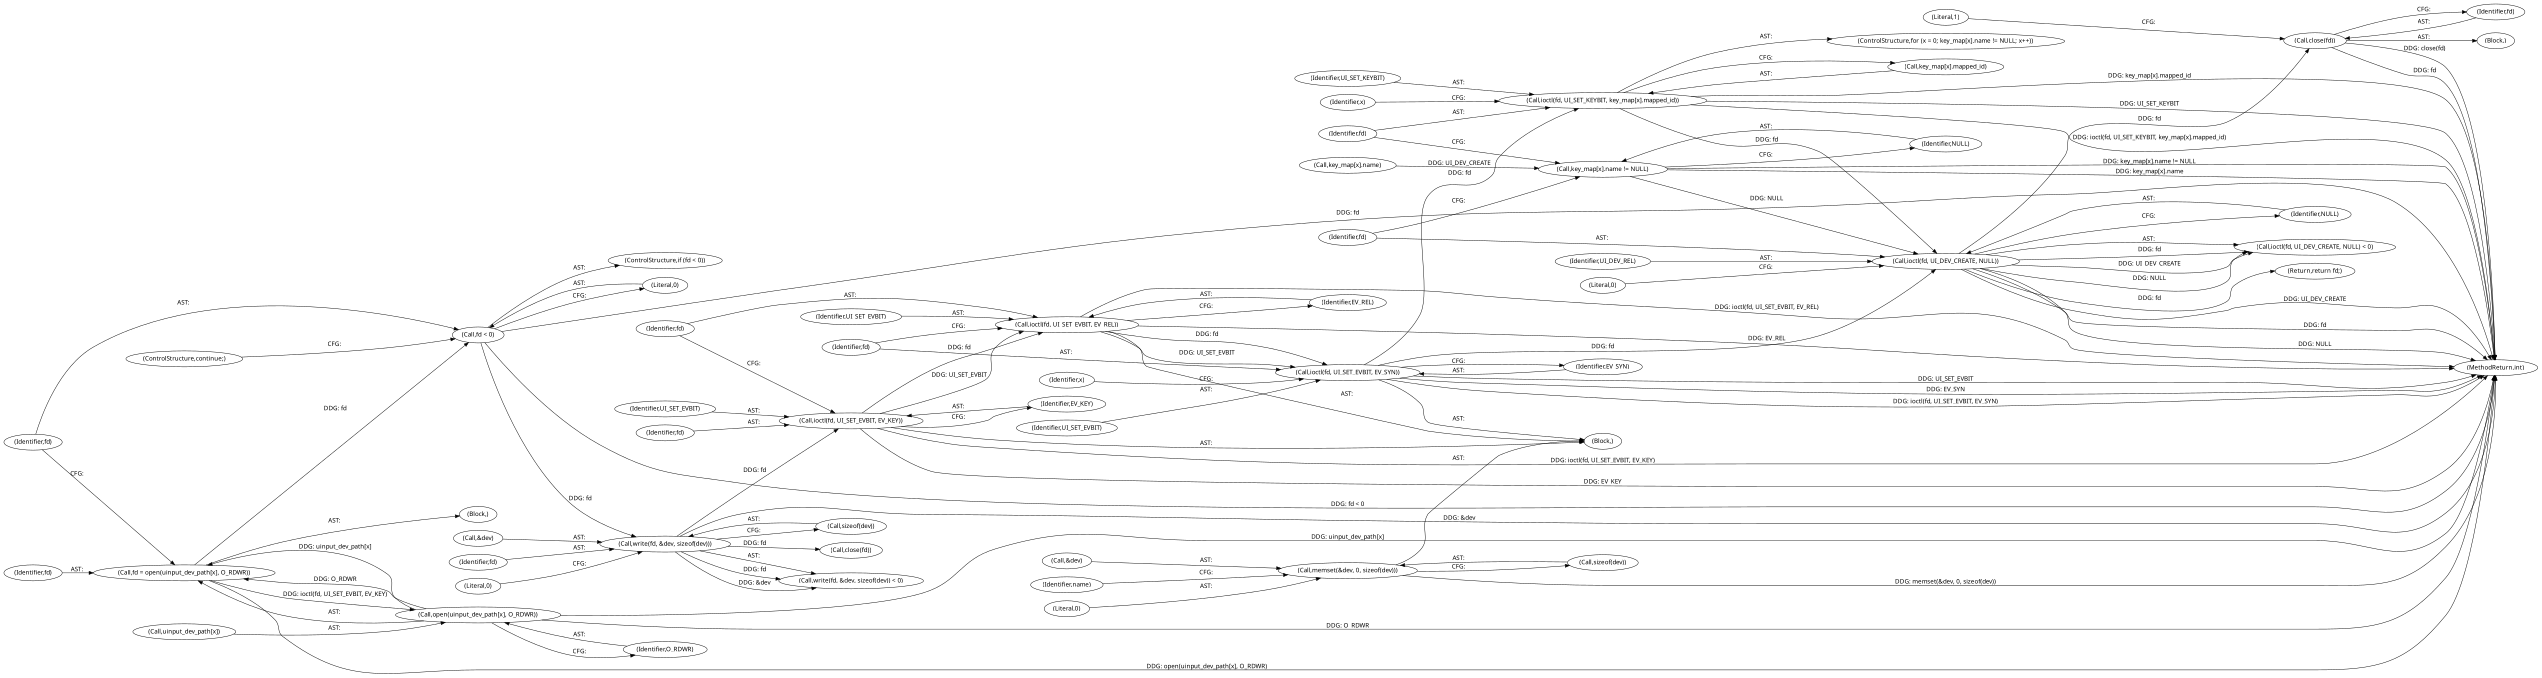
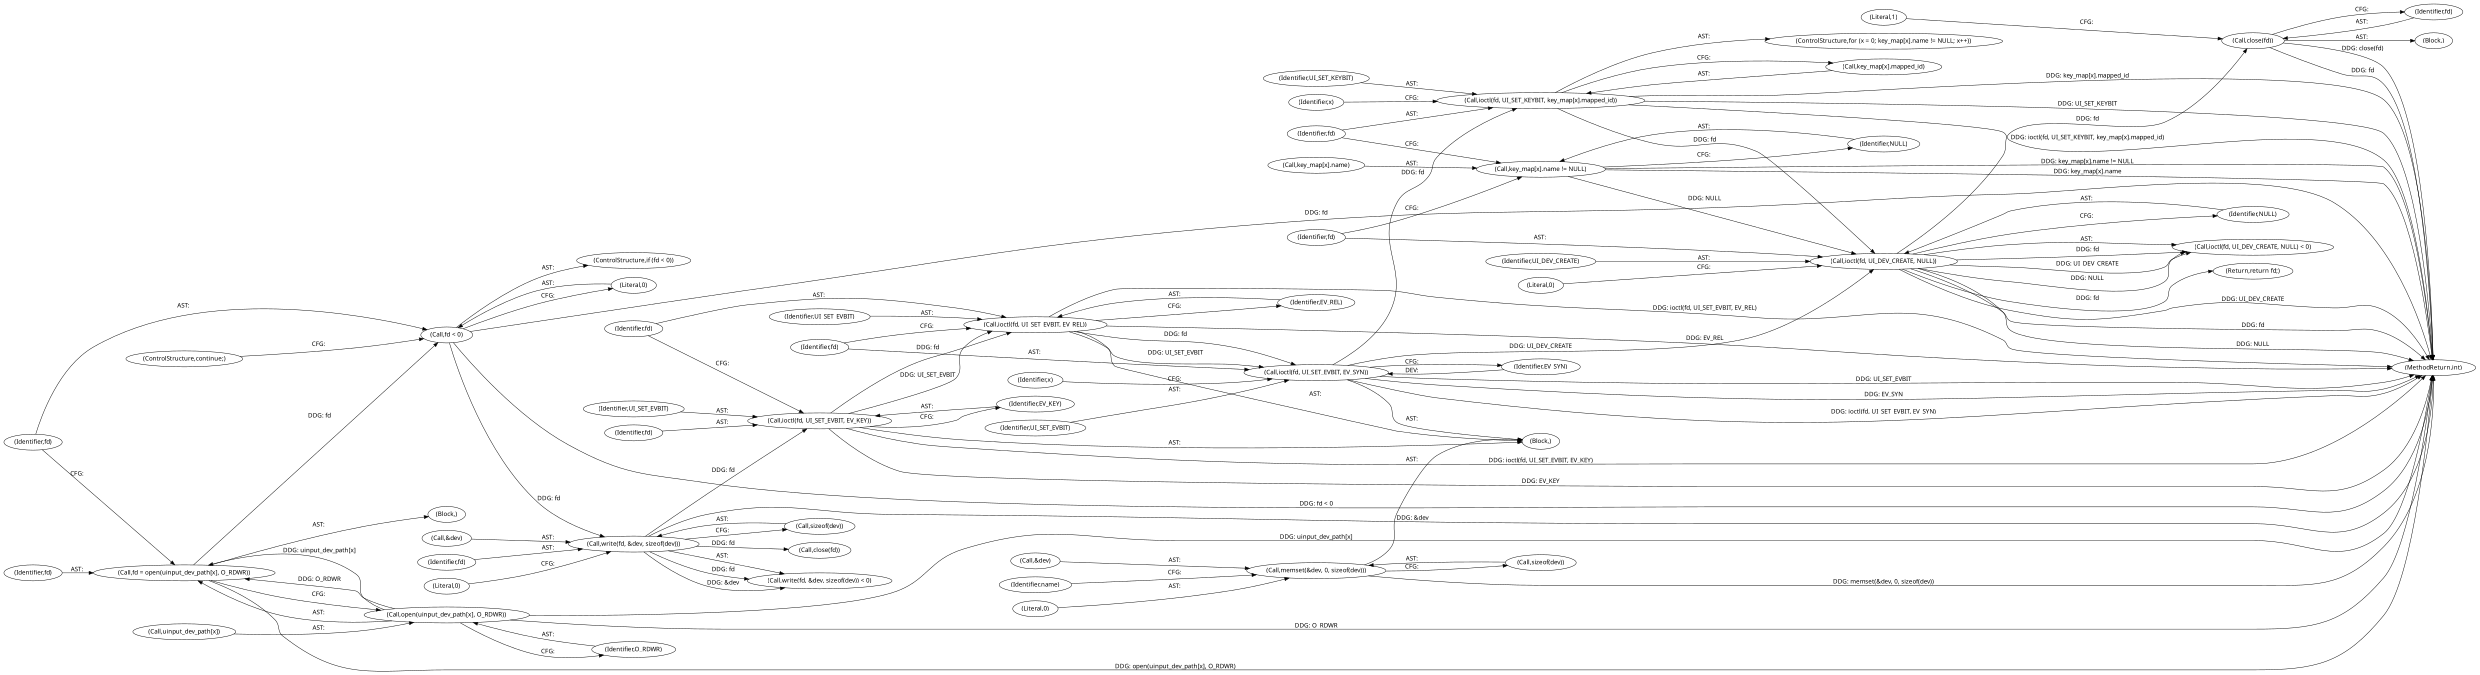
edge "(Call,key_map[x].name)" -> "(Call,key_map[x].name != NULL)": label "DDG: UI_DEV_CREATE" -> "AST: "
node "(Identifier,UI_DEV_REL)": label "(Identifier,UI_DEV_REL)" -> "(Identifier,UI_DEV_CREATE)"
edge "(Call,ioctl(fd, UI_SET_EVBIT, EV_SYN))" -> "(Call,ioctl(fd, UI_DEV_CREATE, NULL))": label "DDG: fd" -> "DDG: UI_DEV_CREATE"
edge "(Identifier,EV_SYN)" -> "(Call,ioctl(fd, UI_SET_EVBIT, EV_SYN))": label "AST: " -> "DEV: "
edge "(Call,fd = open(uinput_dev_path[x], O_RDWR))" -> "(Call,open(uinput_dev_path[x], O_RDWR))": label "DDG: ioctl(fd, UI_SET_EVBIT, EV_KEY)" -> "CFG: "
